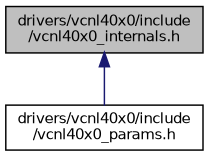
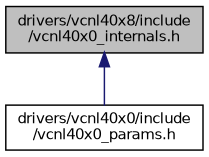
node "drivers/vcnl40x0/include /vcnl40x0_internals.h": label "drivers/vcnl40x0/include /vcnl40x0_internals.h" -> "drivers/vcnl40x8/include /vcnl40x0_internals.h"
